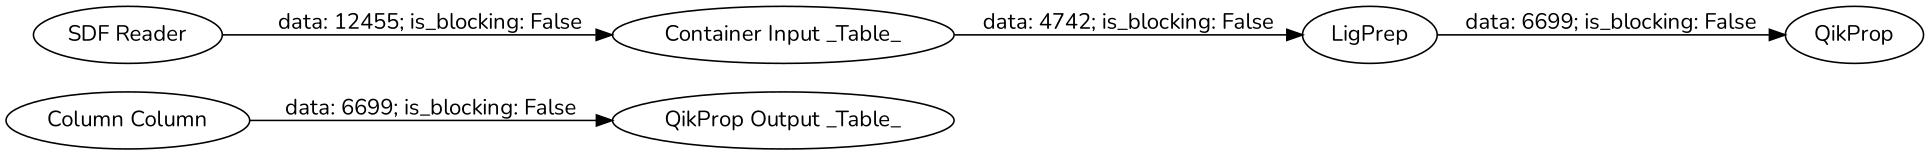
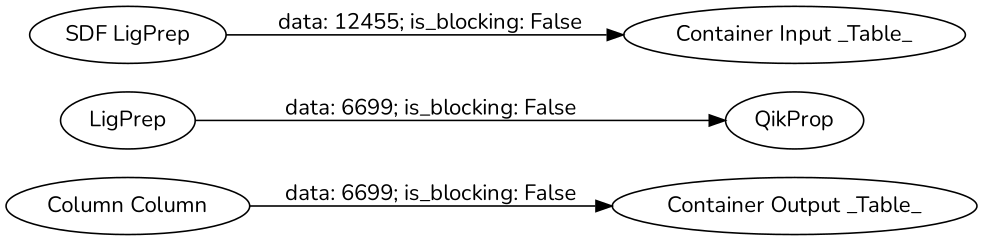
node "SDF Reader": label "SDF Reader" -> "SDF LigPrep"
edge "Container Input _Table_" -> "LigPrep": removed, label "data: 4742; is_blocking: False"
node "QikProp Output _Table_": label "QikProp Output _Table_" -> "Container Output _Table_"
